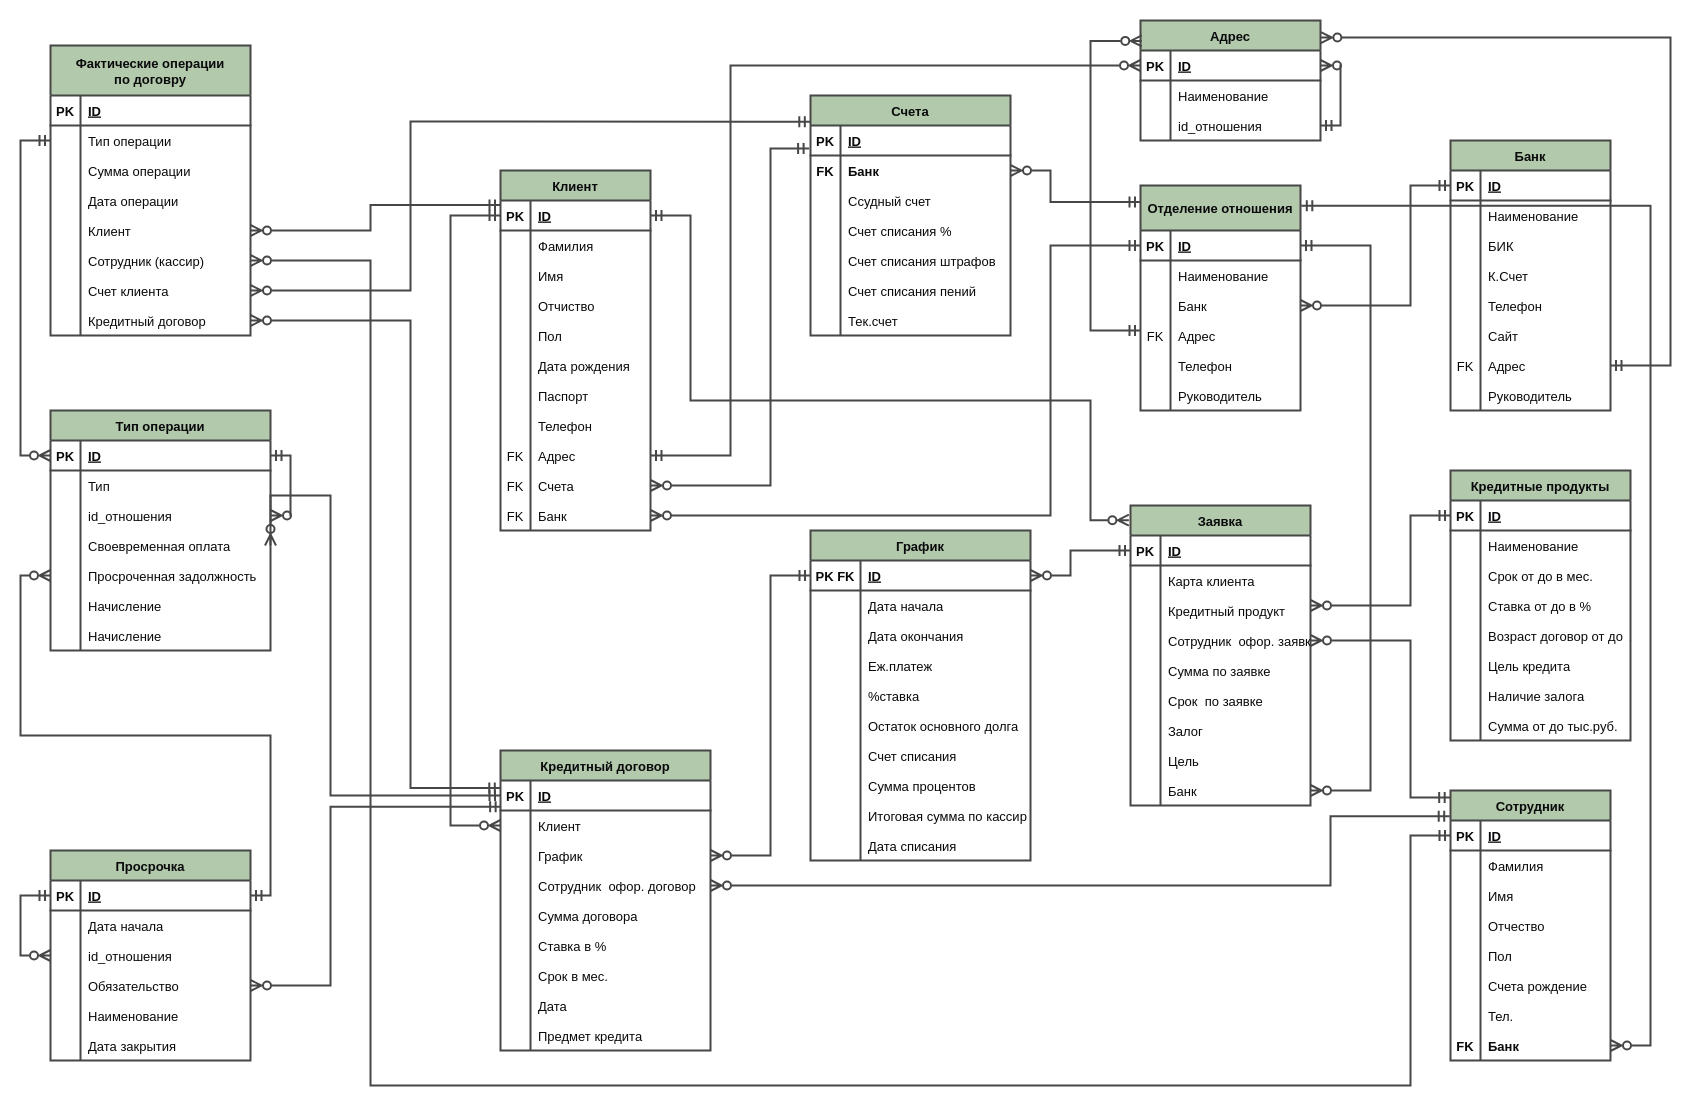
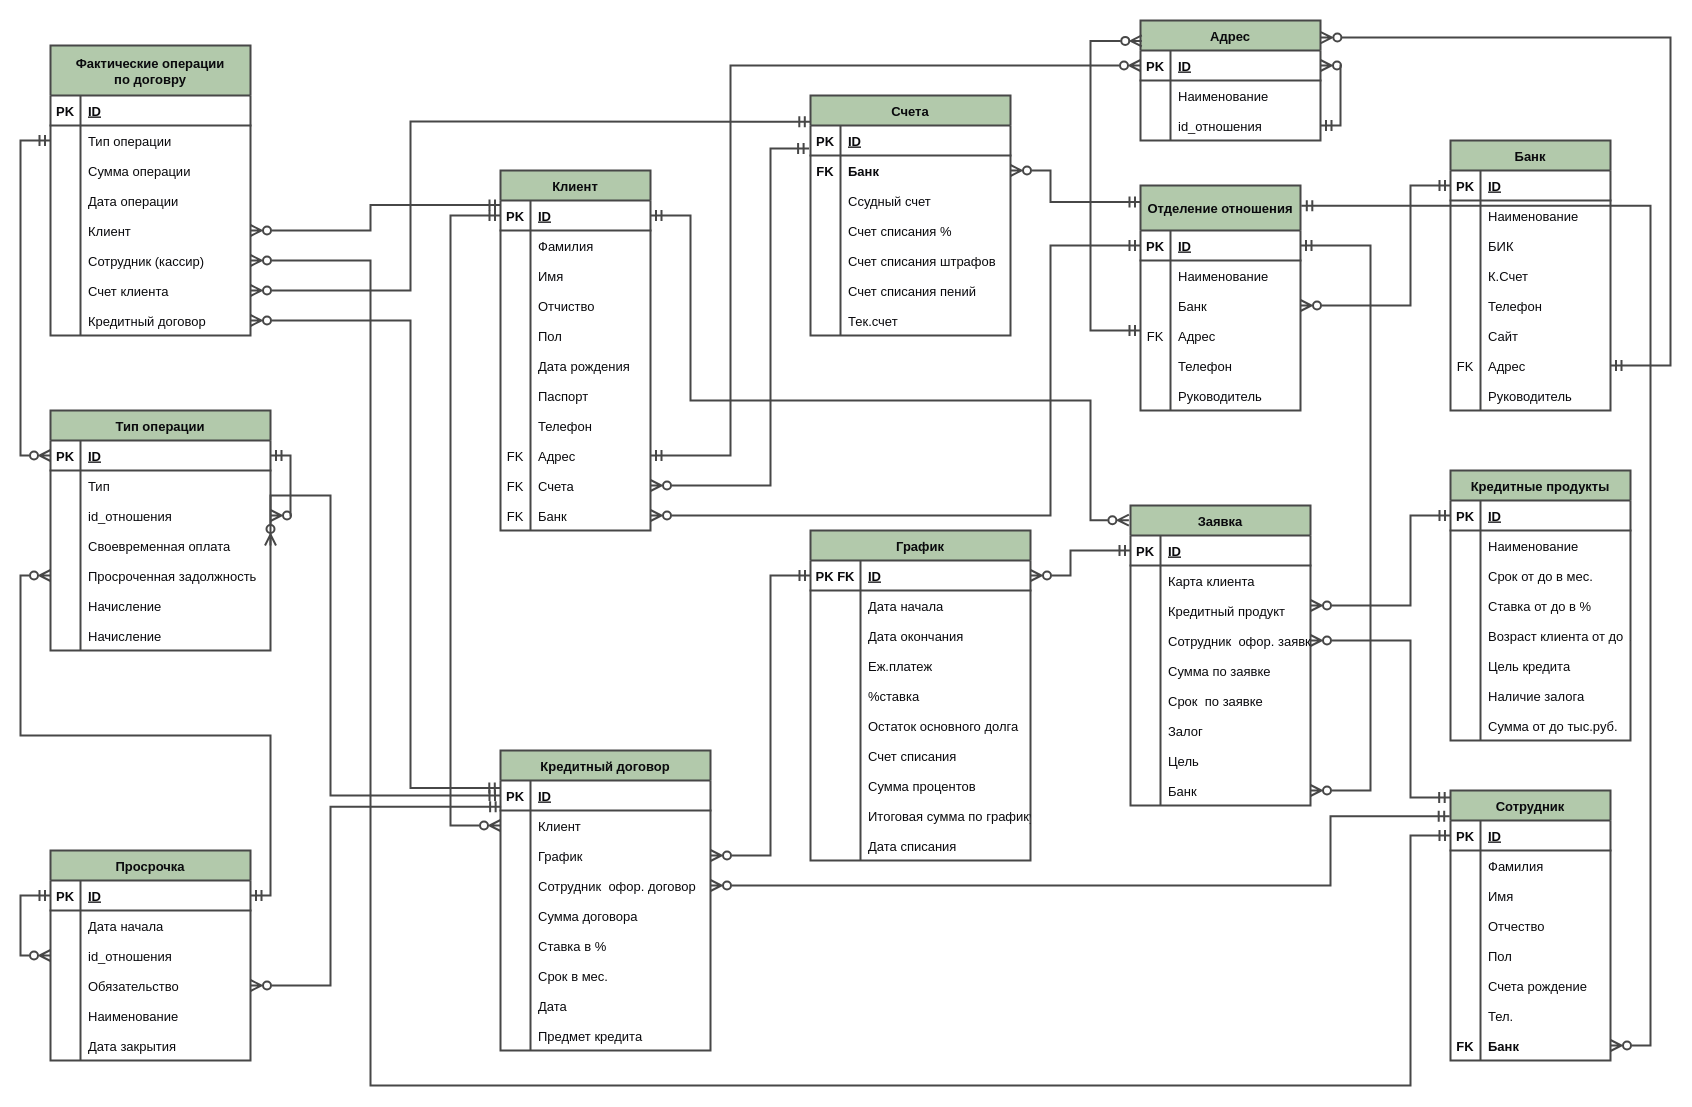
node "Возраст договор от до лет": label "Возраст договор от до лет" -> "Возраст клиента от до лет"
node "Итоговая сумма по кассир": label "Итоговая сумма по кассир" -> "Итоговая сумма по графику"
